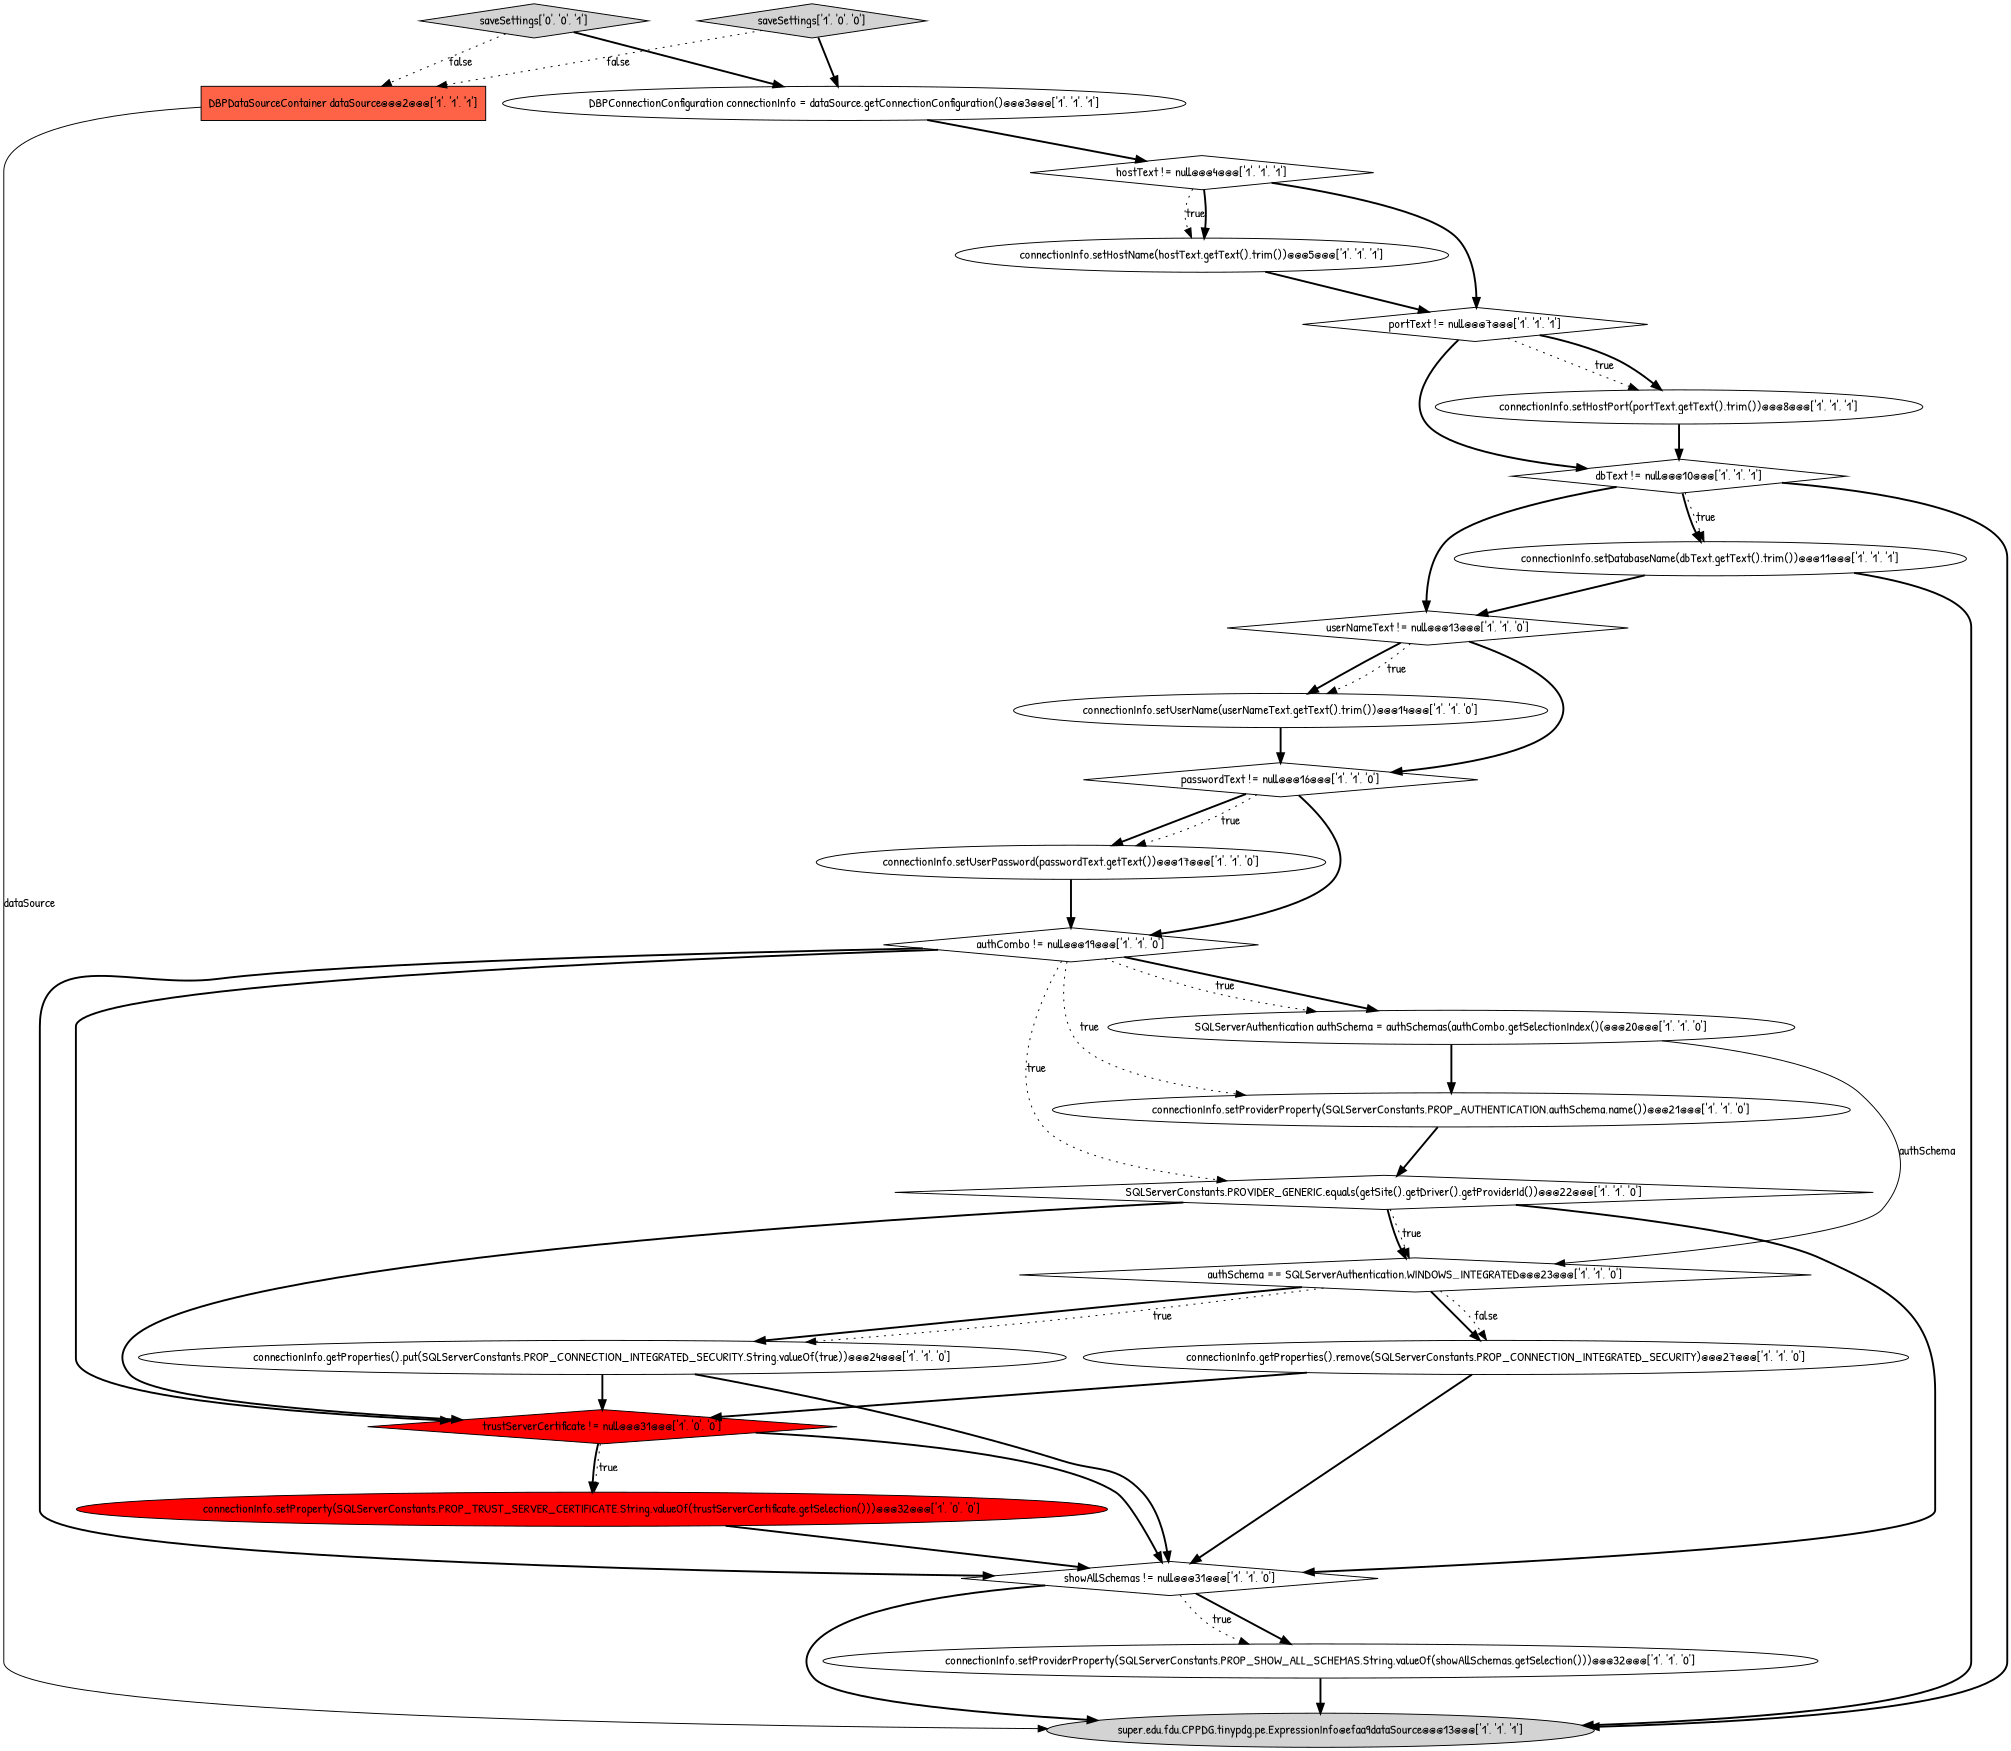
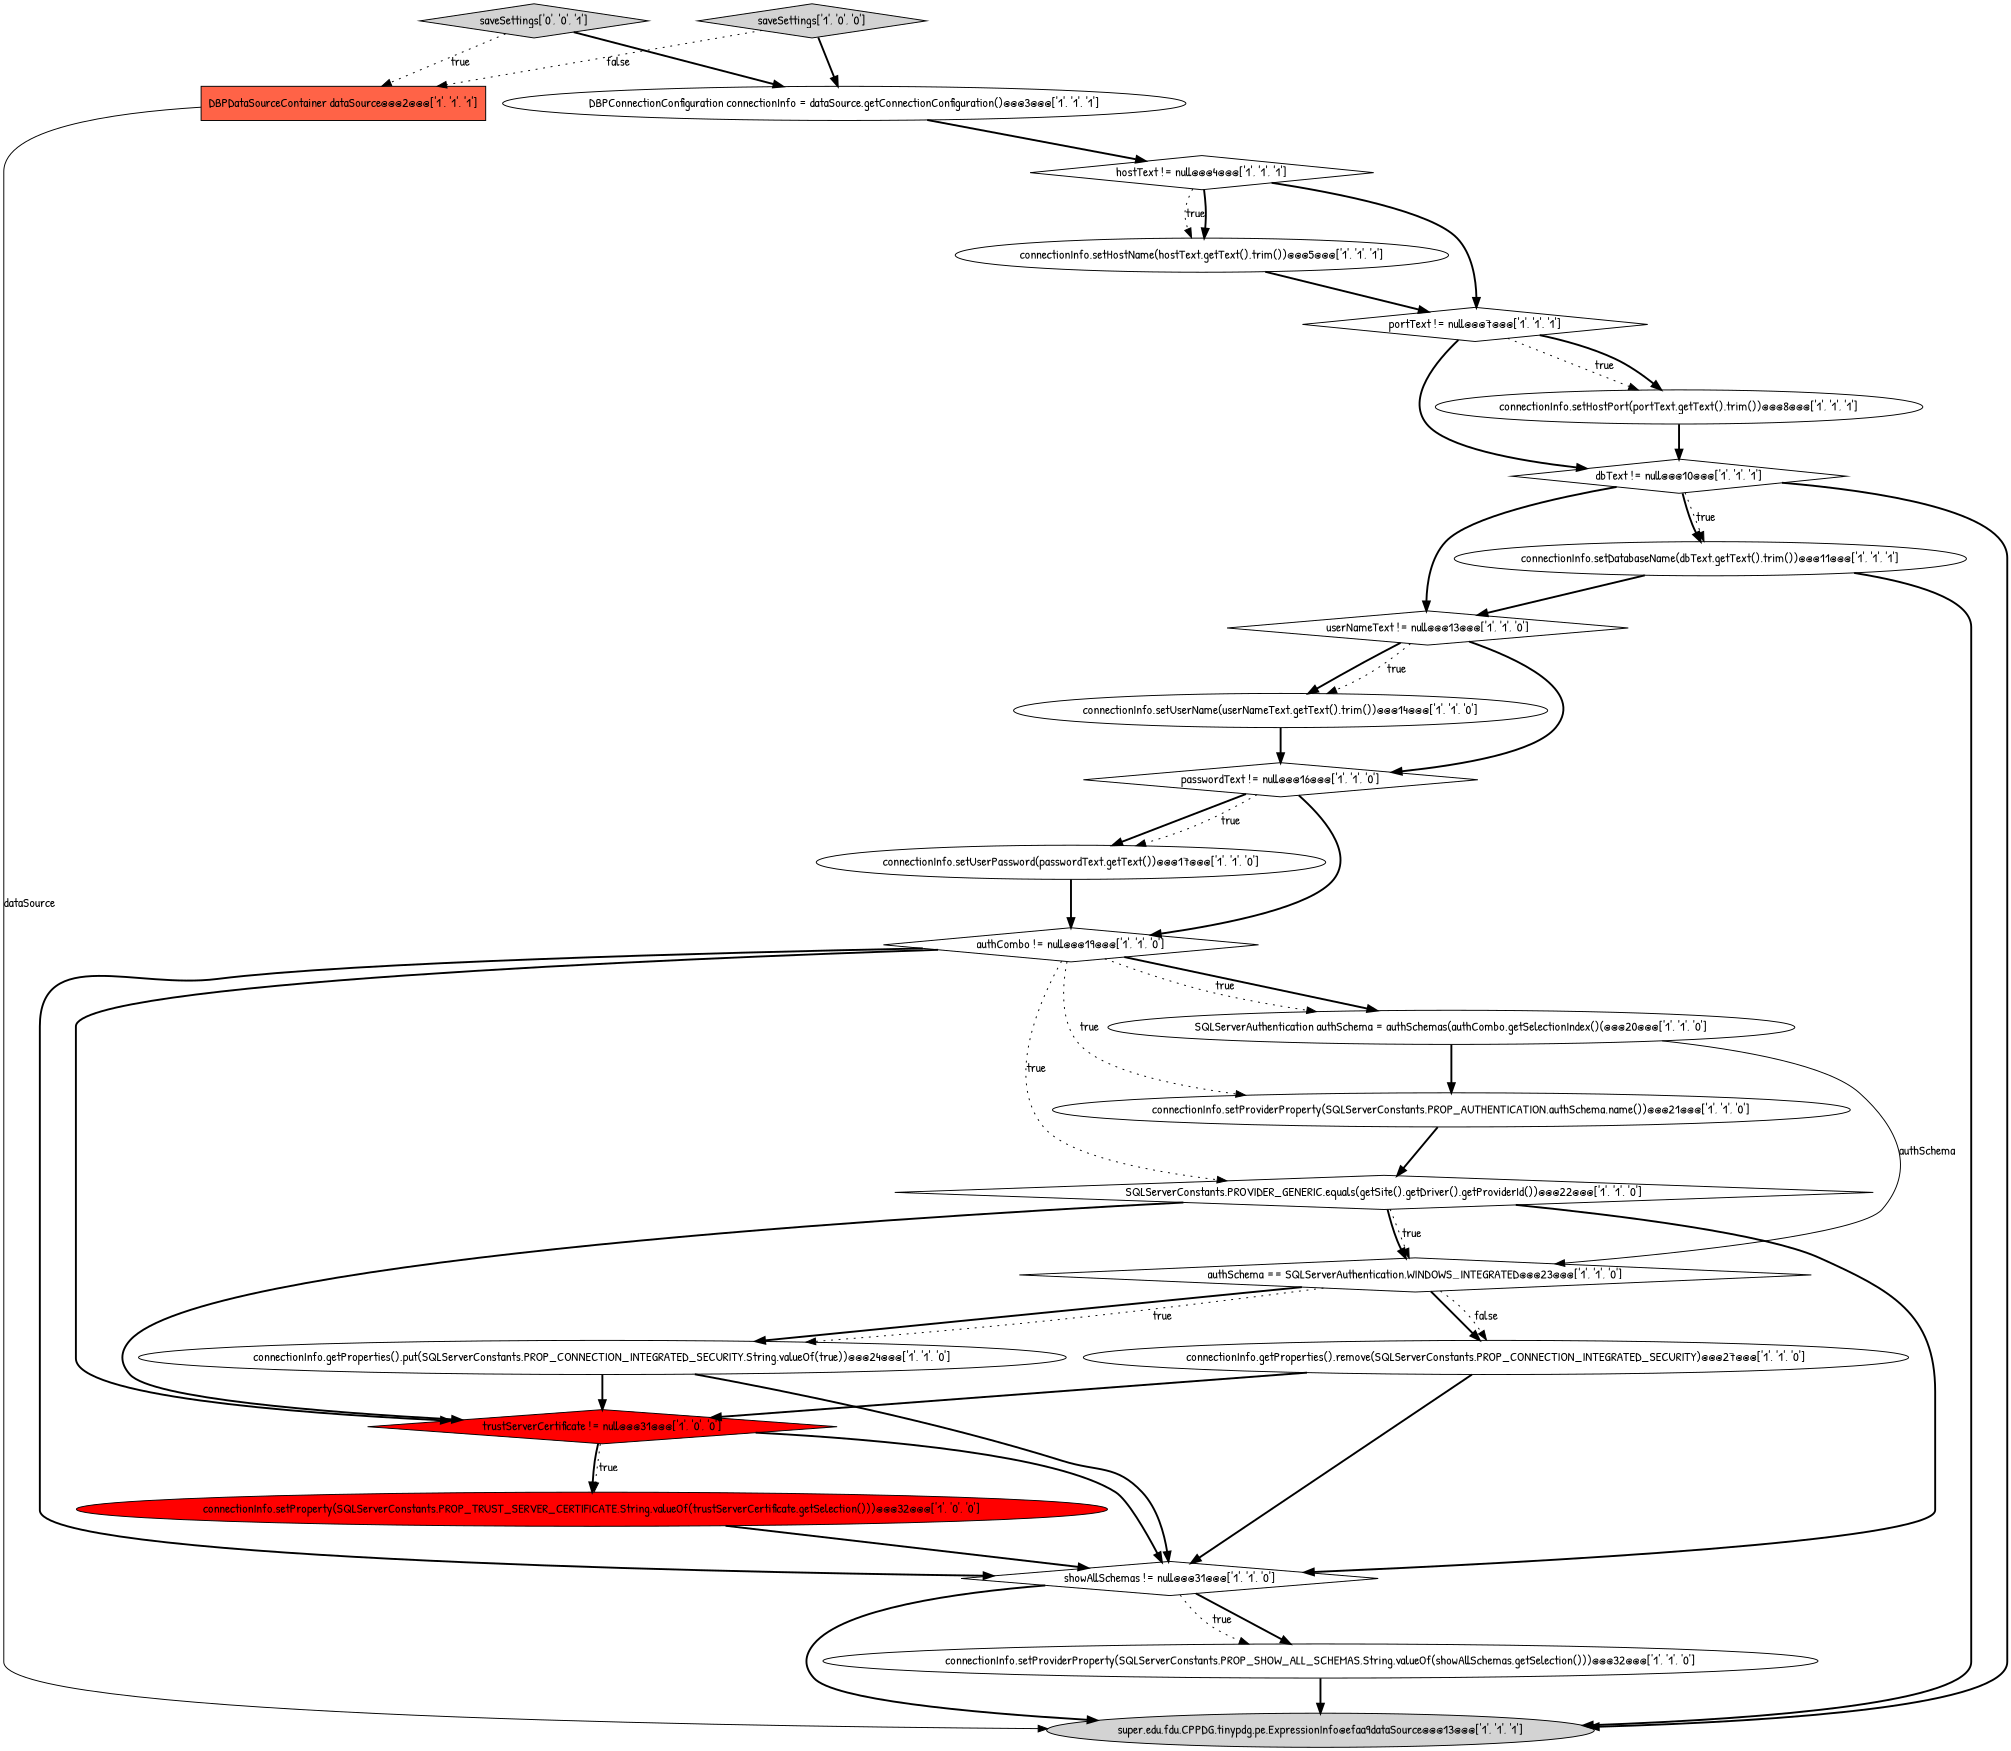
edge "saveSettings['0', '0', '1']" -> "DBPDataSourceContainer dataSource@@@2@@@['1', '1', '1']": label "false" -> "true"
